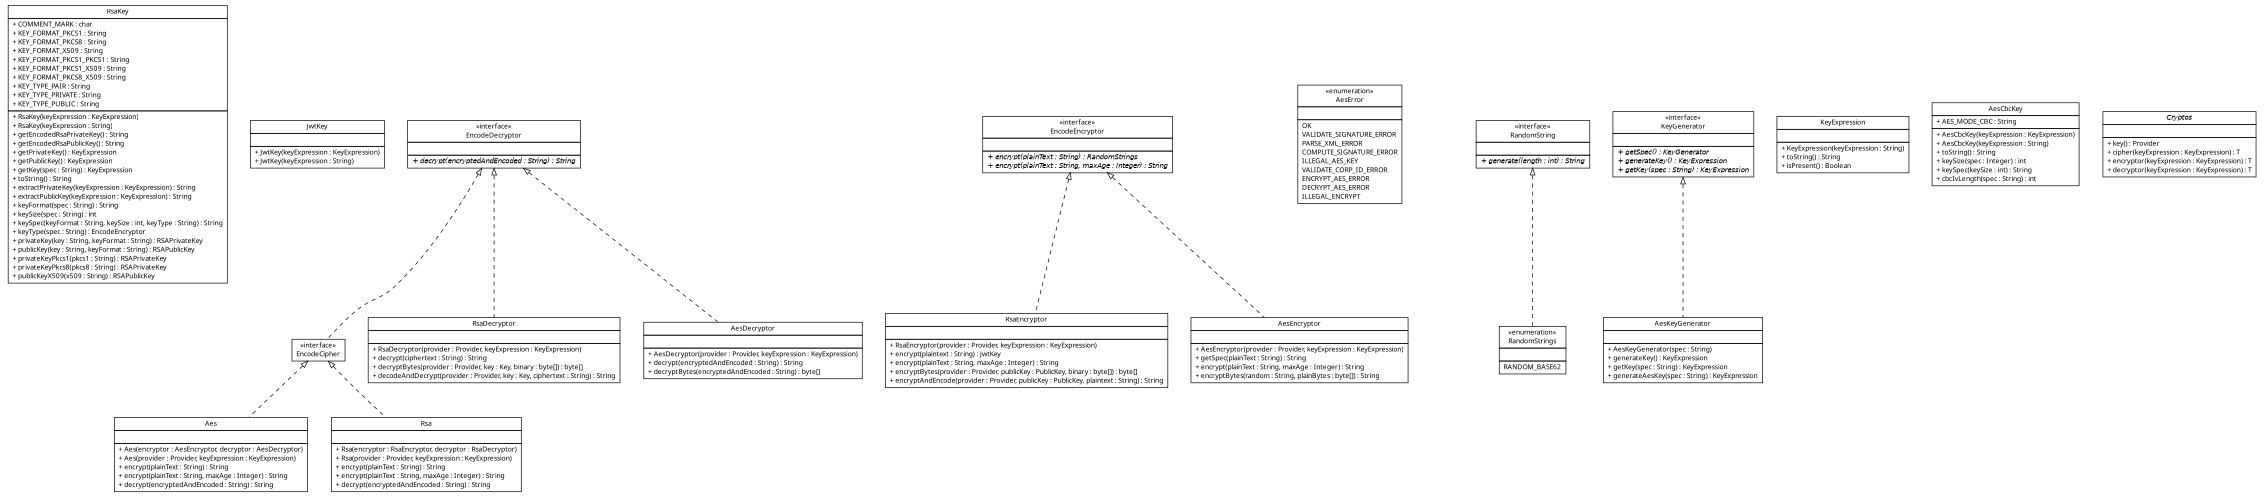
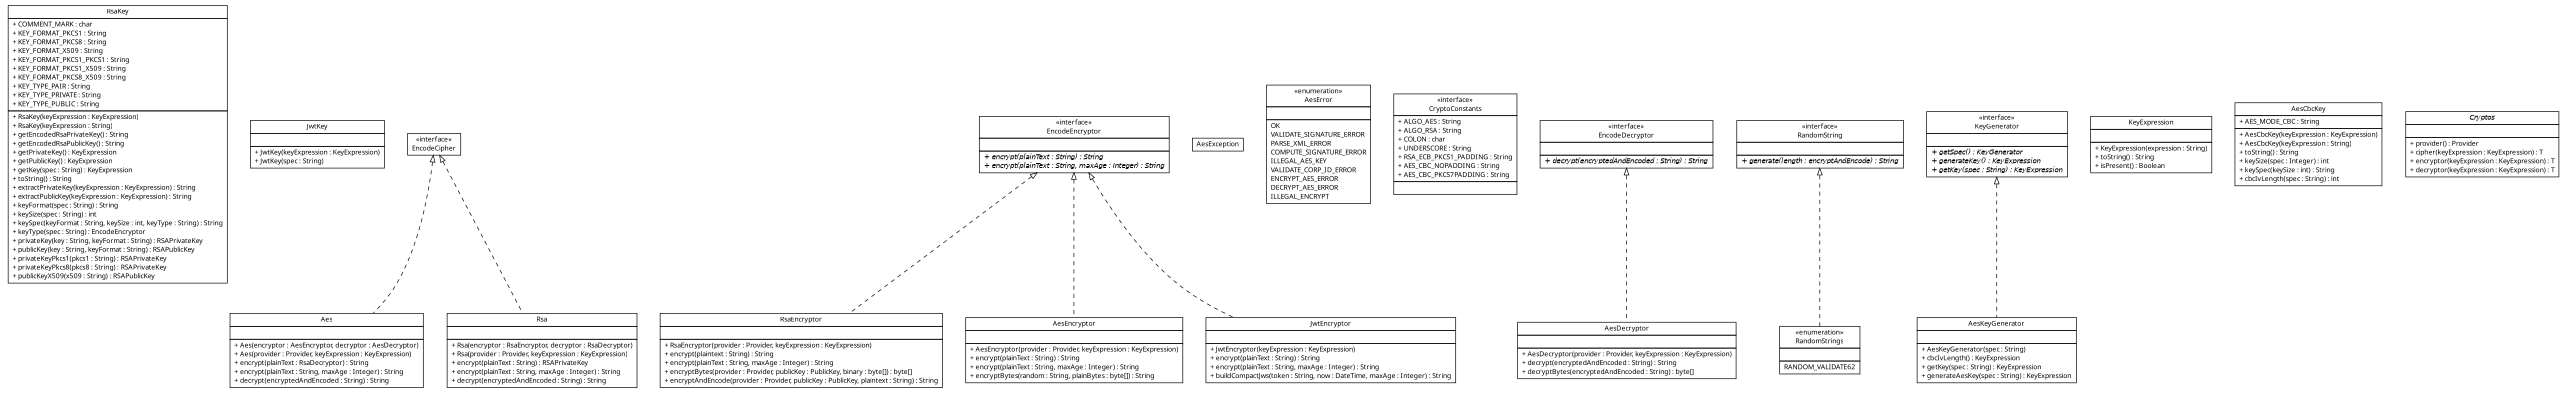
node "AesException": added
node "CryptoConstants": added
node "Cryptos": text "+ key() : Provider" -> "+ provider() : Provider"
node "KeyExpression": text "+ KeyExpression(keyExpression : String)" -> "+ KeyExpression(expression : String)"
node "EncodeEncryptor": text "+ encrypt(plainText : String) : RandomStrings" -> "+ encrypt(plainText : String) : String"
node "JwtKey": text "+ JwtKey(keyExpression : String)" -> "+ JwtKey(spec : String)"
node "RandomString": text "+ generate(length : int) : String" -> "+ generate(length : encryptAndEncode) : String"
edge "EncodeCipher" -> "EncodeDecryptor": removed
node "RsaDecryptor": removed
node "JwtEncryptor": added
node "RsaEncryptor": text "+ encrypt(plaintext : String) : JwtKey" -> "+ encrypt(plaintext : String) : String"
node "AesEncryptor": text "+ getSpec(plainText : String) : String" -> "+ encrypt(plainText : String) : String"
node "AesKeyGenerator": text "+ generateKey() : KeyExpression" -> "+ cbcIvLength() : KeyExpression"
node "RandomStrings": text "RANDOM_BASE62" -> "RANDOM_VALIDATE62"
node "Aes": text "+ encrypt(plainText : String) : String" -> "+ encrypt(plainText : RsaDecryptor) : String"
node "Rsa": text "+ encrypt(plainText : String) : String" -> "+ encrypt(plainText : String) : RSAPrivateKey"
